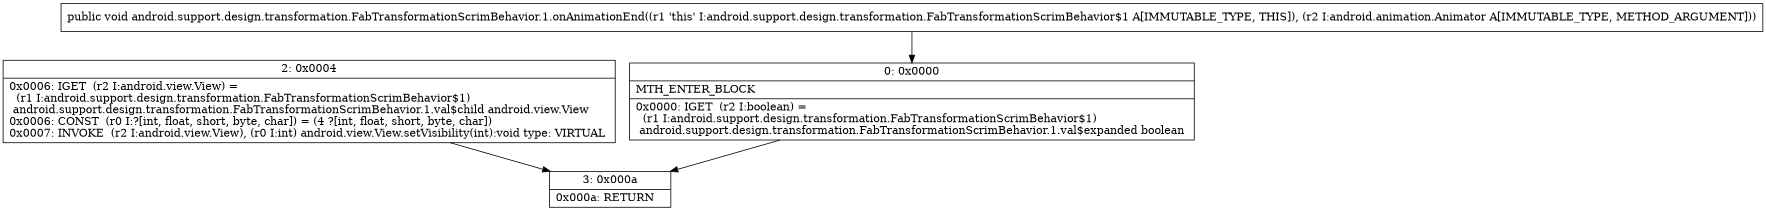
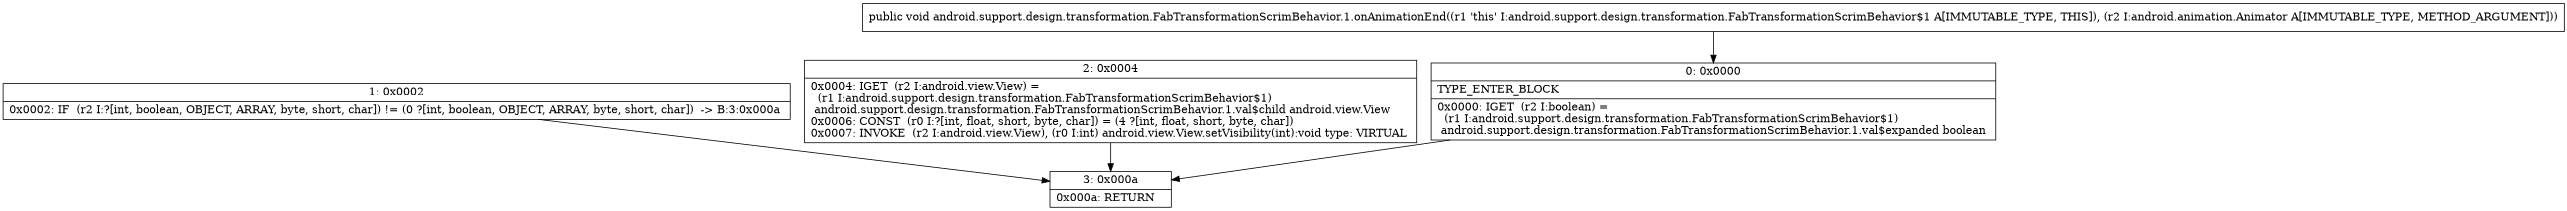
node "2: 0x0004": text "0x0006: IGET  (r2 I:android.view.View) =" -> "0x0004: IGET  (r2 I:android.view.View) ="
node "0: 0x0000": text "MTH_ENTER_BLOCK" -> "TYPE_ENTER_BLOCK"
node "1: 0x0002": added
